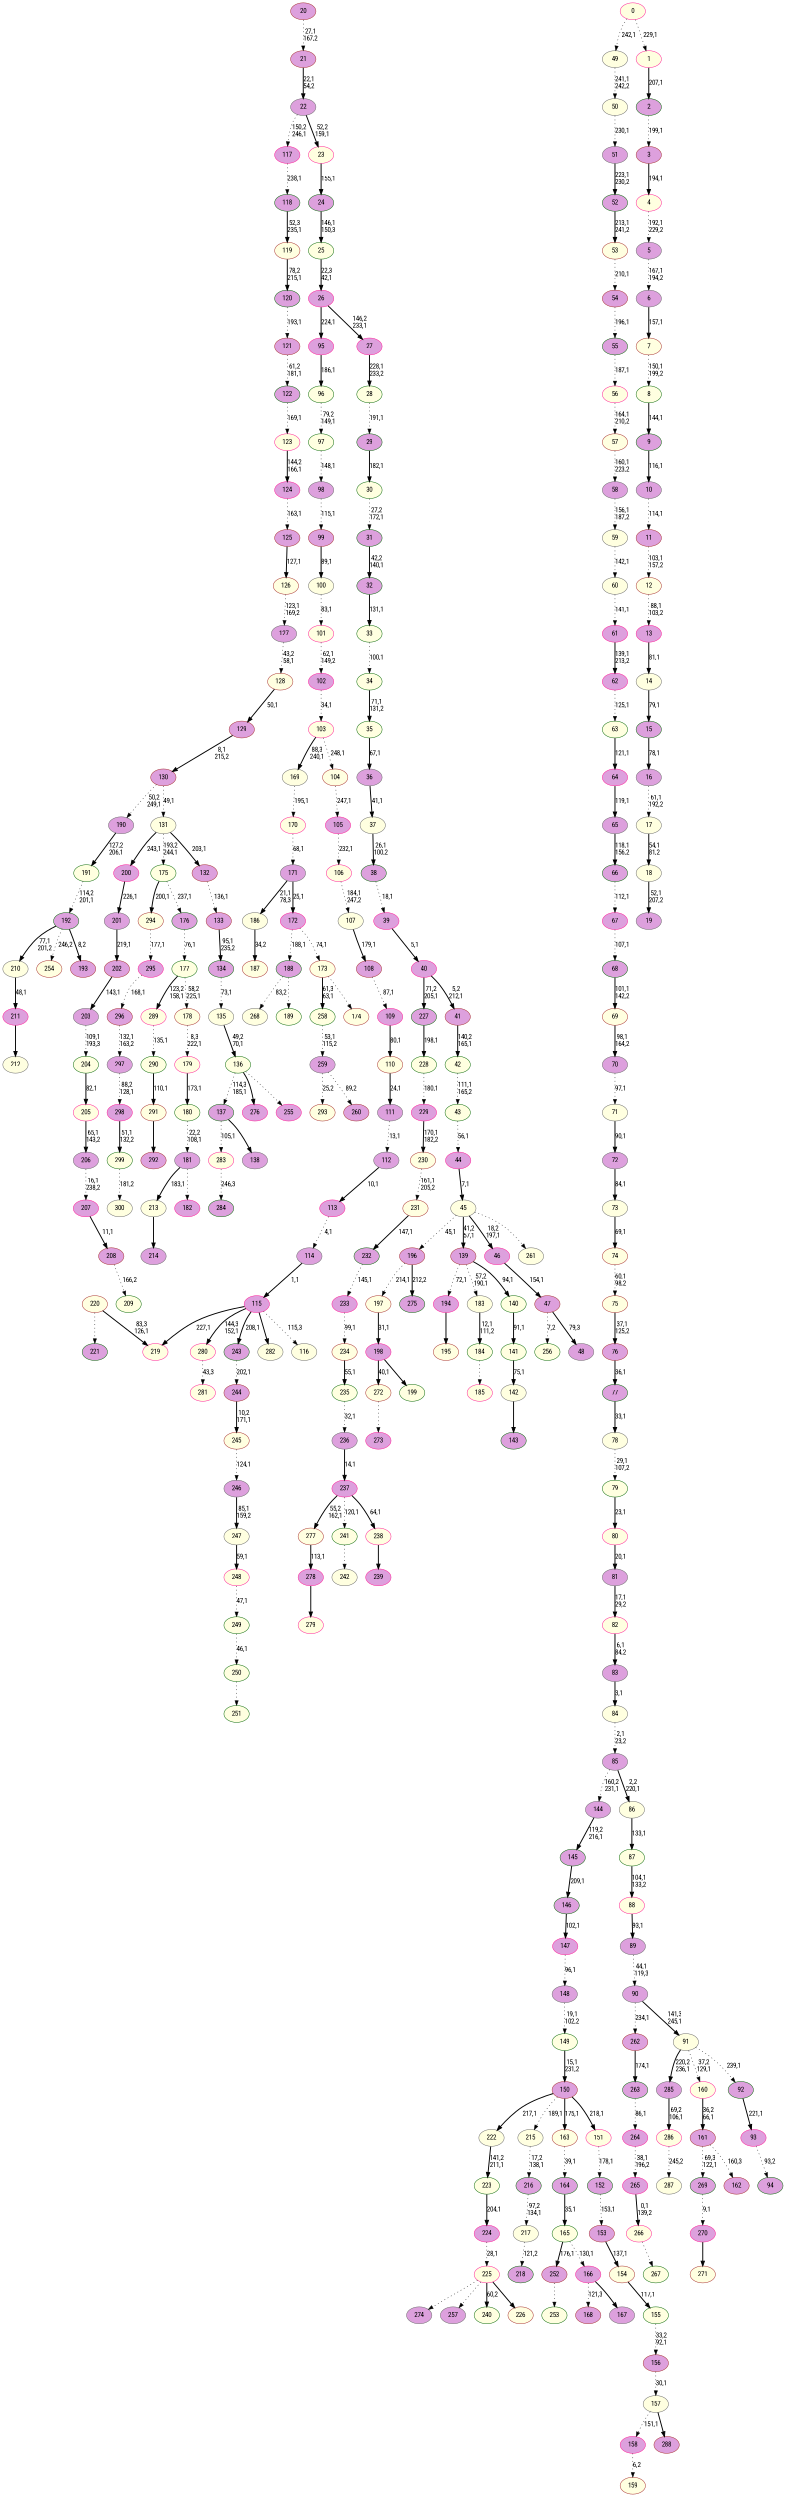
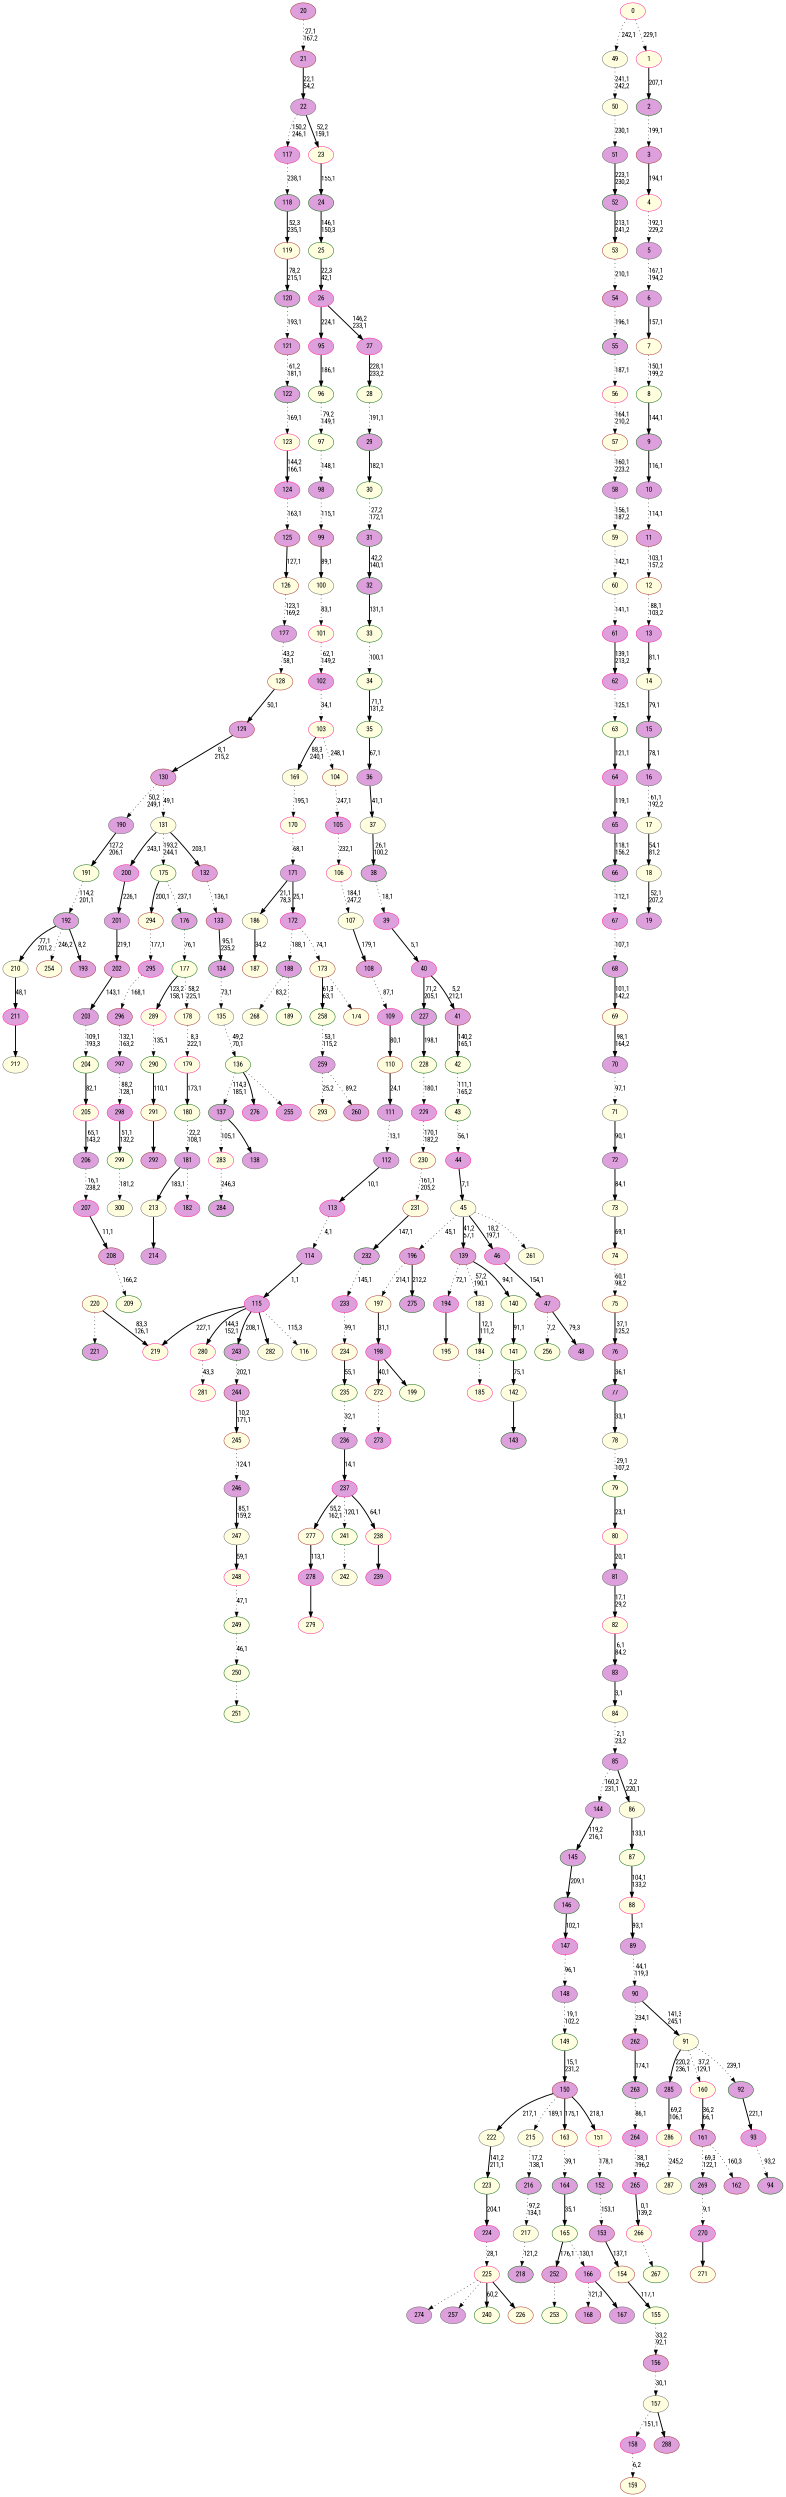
edge "135" -> "136": style bold -> dotted
edge "229" -> "230": style bold -> dotted
